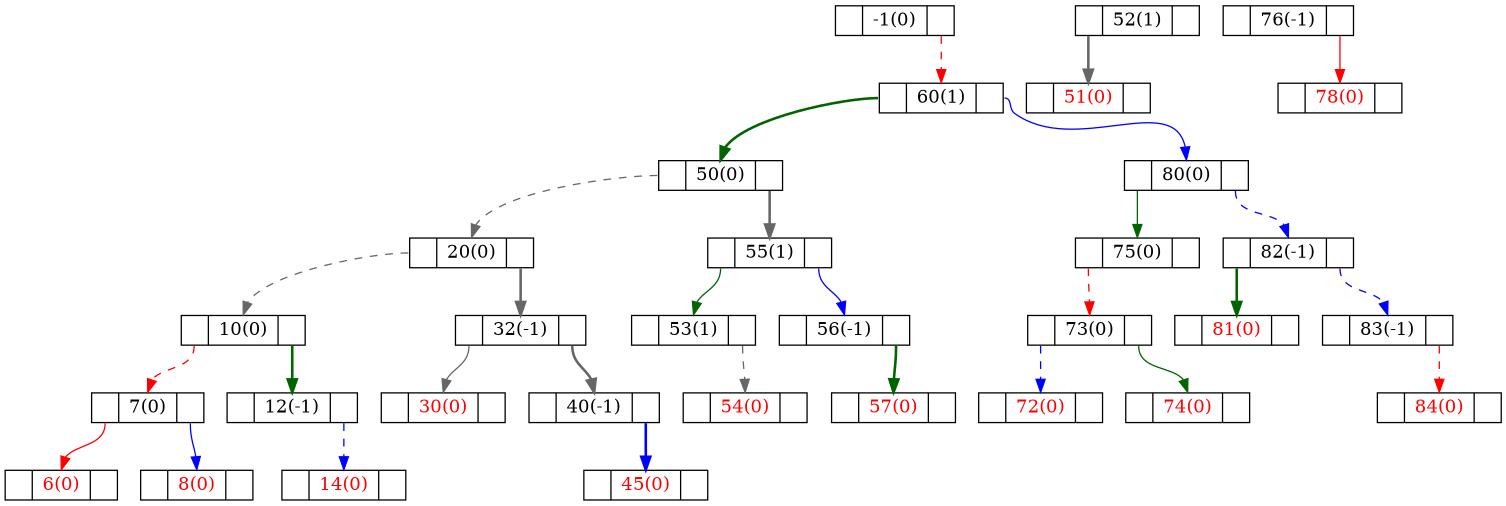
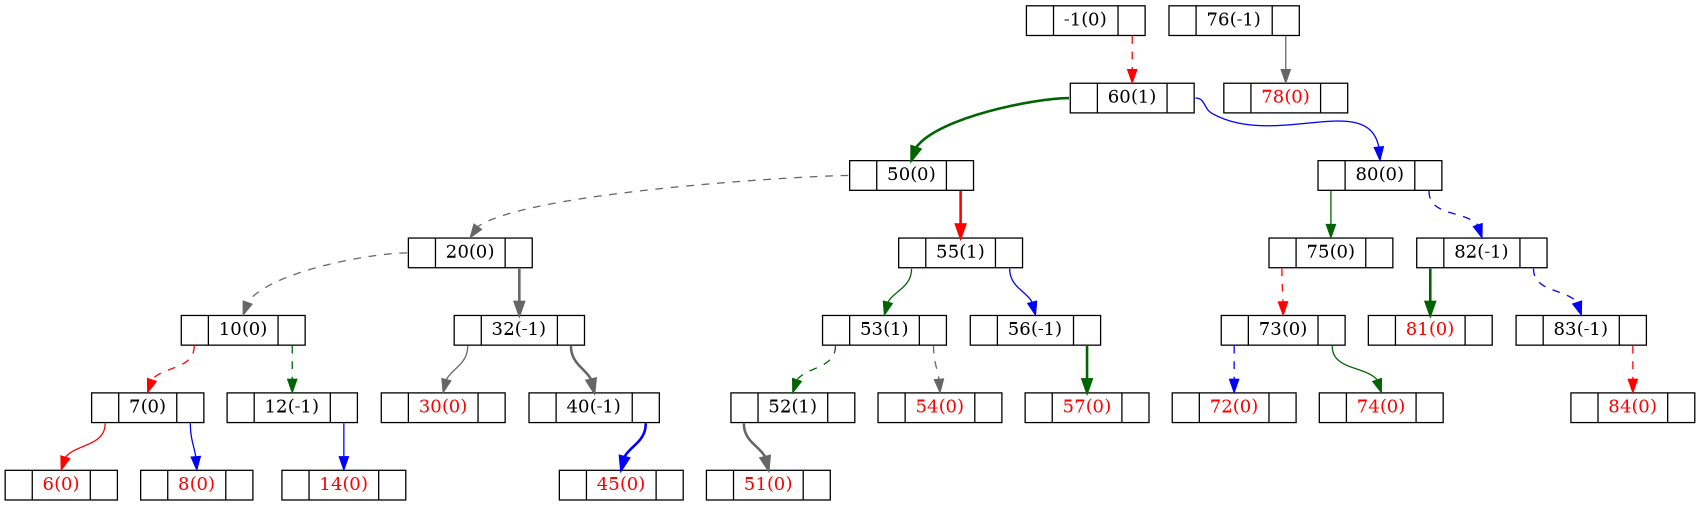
edge "76(-1)" -> "78(0)": color red -> gray40
edge "50(0)" -> "55(1)": color gray40 -> red
edge "10(0)" -> "12(-1)": style bold -> dashed
edge "53(1)" -> "52(1)": added
edge "12(-1)" -> "14(0)": style dashed -> solid
